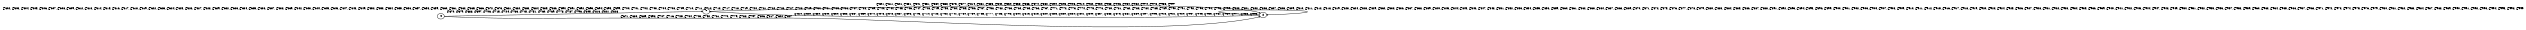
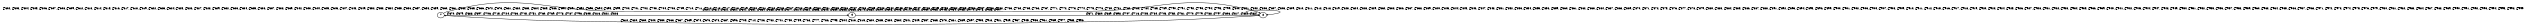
edge "4" -> "7": reversed
